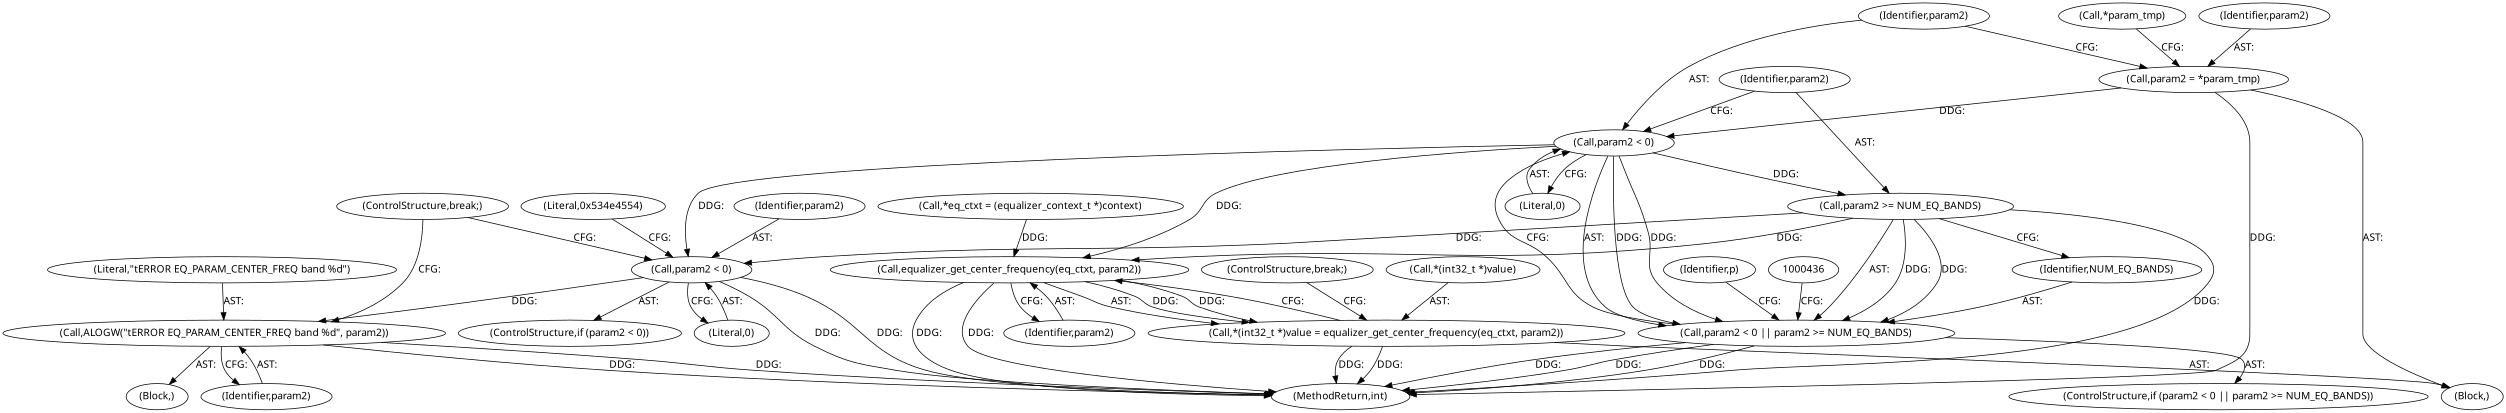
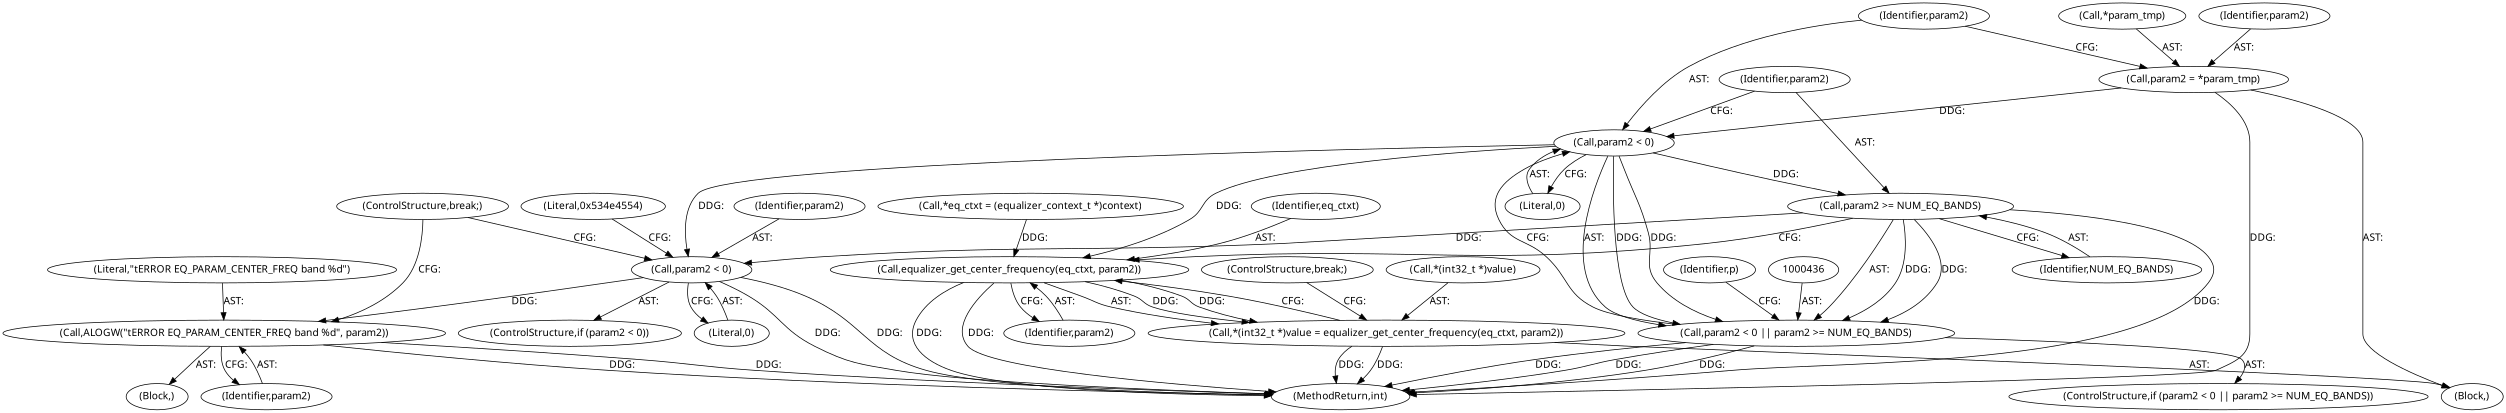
edge "(Call,*param_tmp)" -> "(Call,param2 = *param_tmp)": label "CFG: " -> "AST: "
node "(Identifier,eq_ctxt)": added
edge "(Call,param2 >= NUM_EQ_BANDS)" -> "(Call,equalizer_get_center_frequency(eq_ctxt, param2))": label "DDG: " -> "CFG: "
edge "1000436" -> "(Call,param2 < 0 || param2 >= NUM_EQ_BANDS)": label "CFG: " -> "AST: "
edge "(Identifier,NUM_EQ_BANDS)" -> "(Call,param2 < 0 || param2 >= NUM_EQ_BANDS)": now "(Identifier,NUM_EQ_BANDS)" -> "(Call,param2 >= NUM_EQ_BANDS)"
